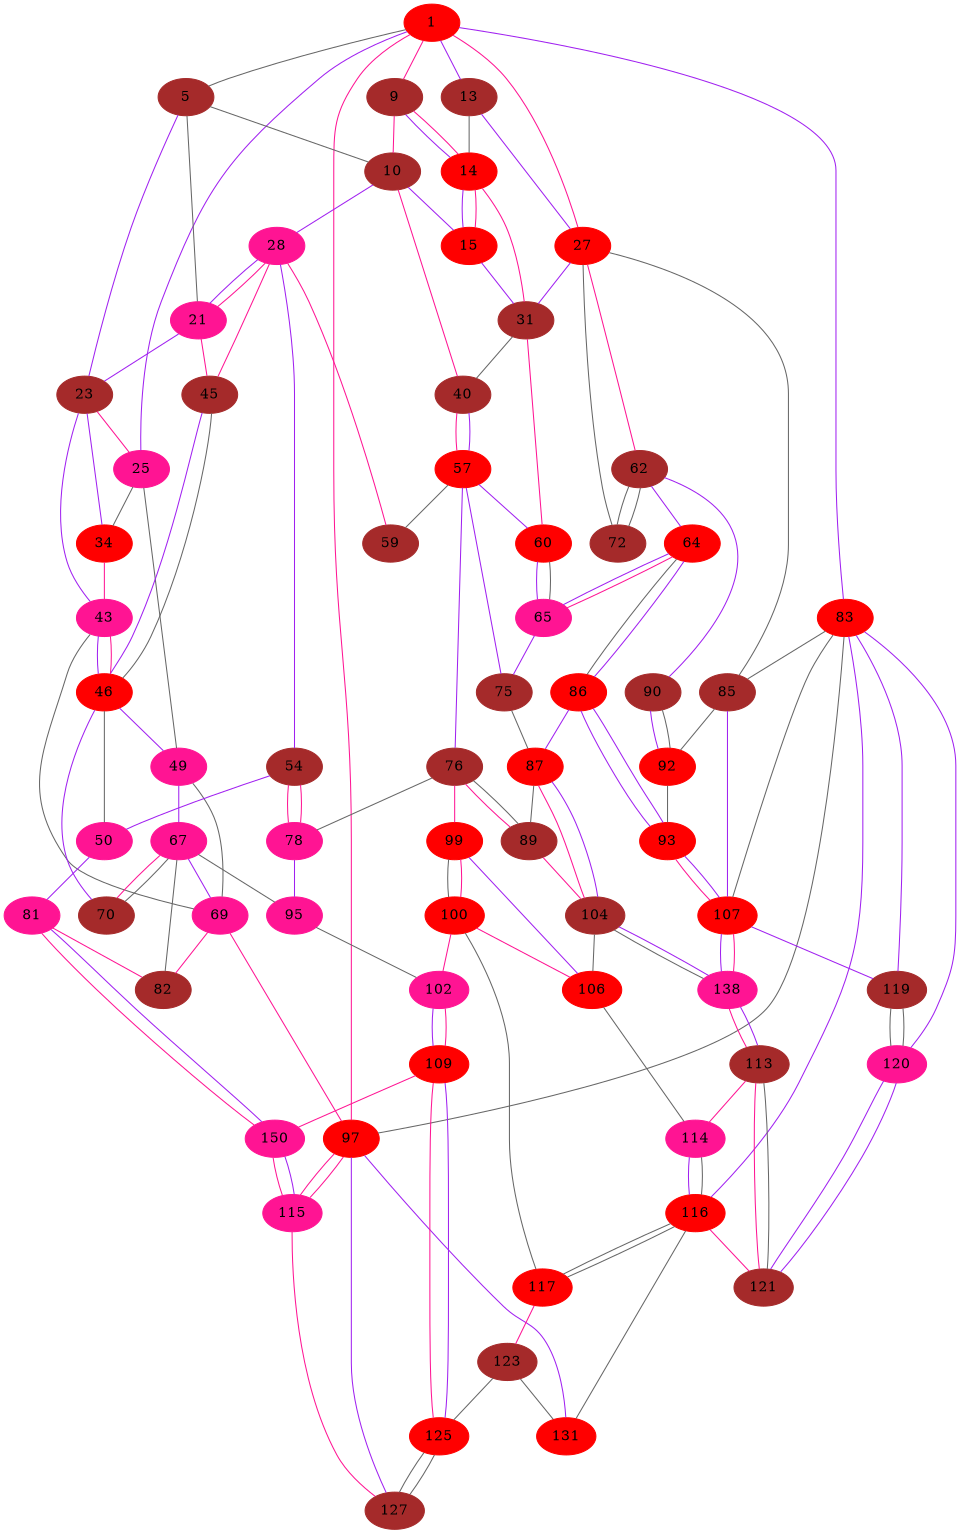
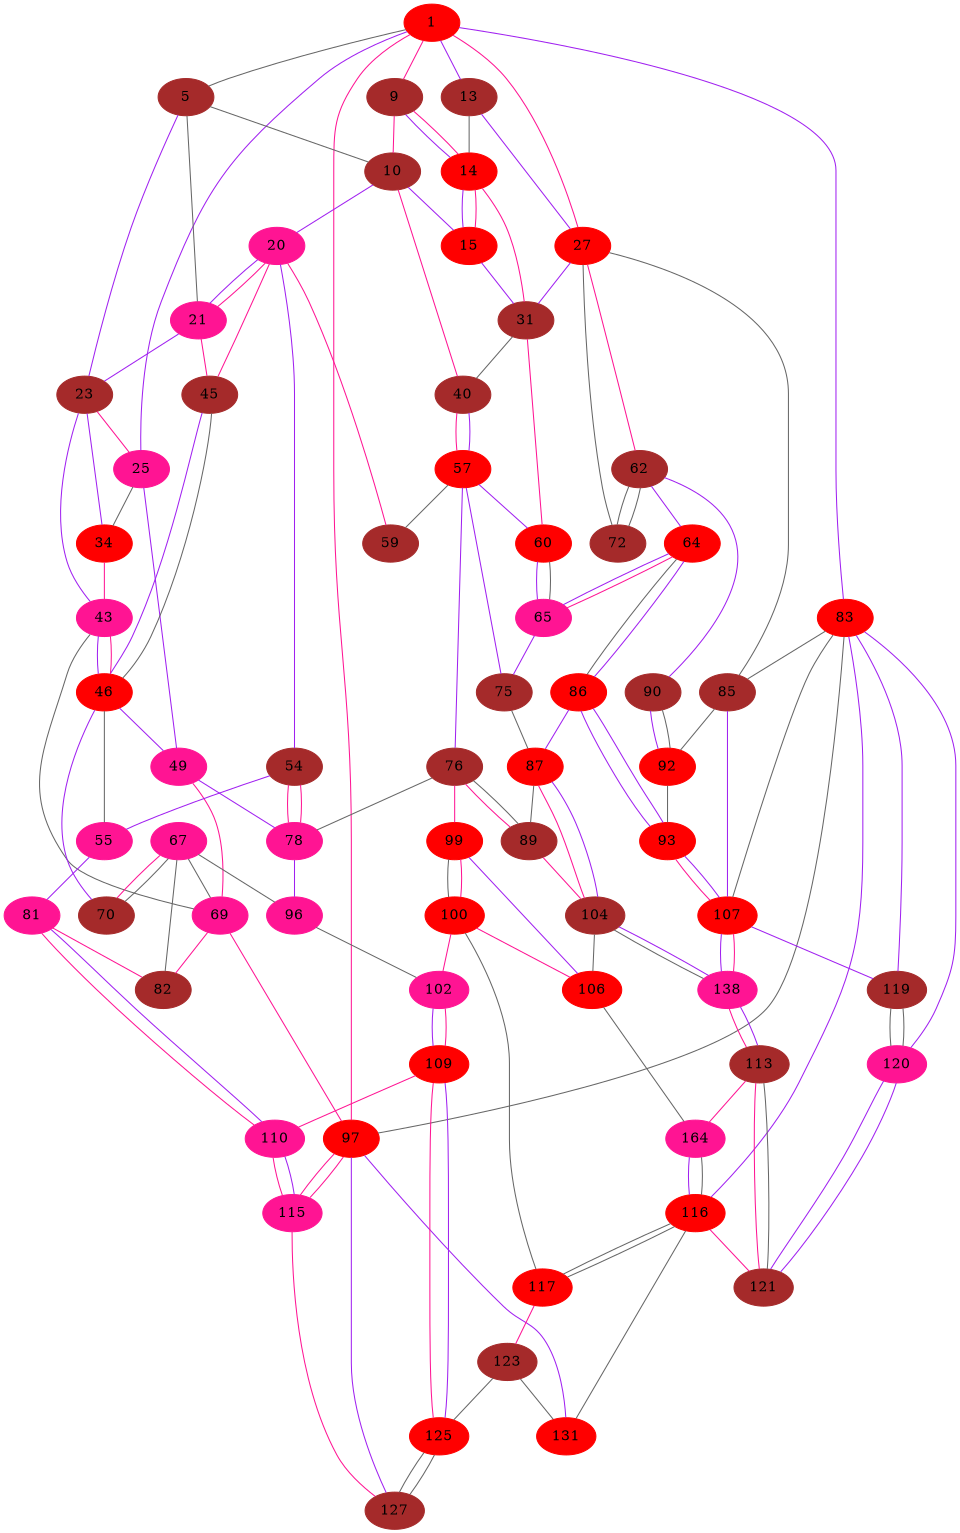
node "28": label "28" -> "20"
edge "25" -- "49": color gray40 -> purple
edge "49" -- "67": now "49" -- "78"
edge "49" -- "69": color gray40 -> deeppink
node "50": label "50" -> "55"
edge "67" -- "69": color purple -> gray40
node "95": label "95" -> "96"
node "150": label "150" -> "110"
node "114": label "114" -> "164"
